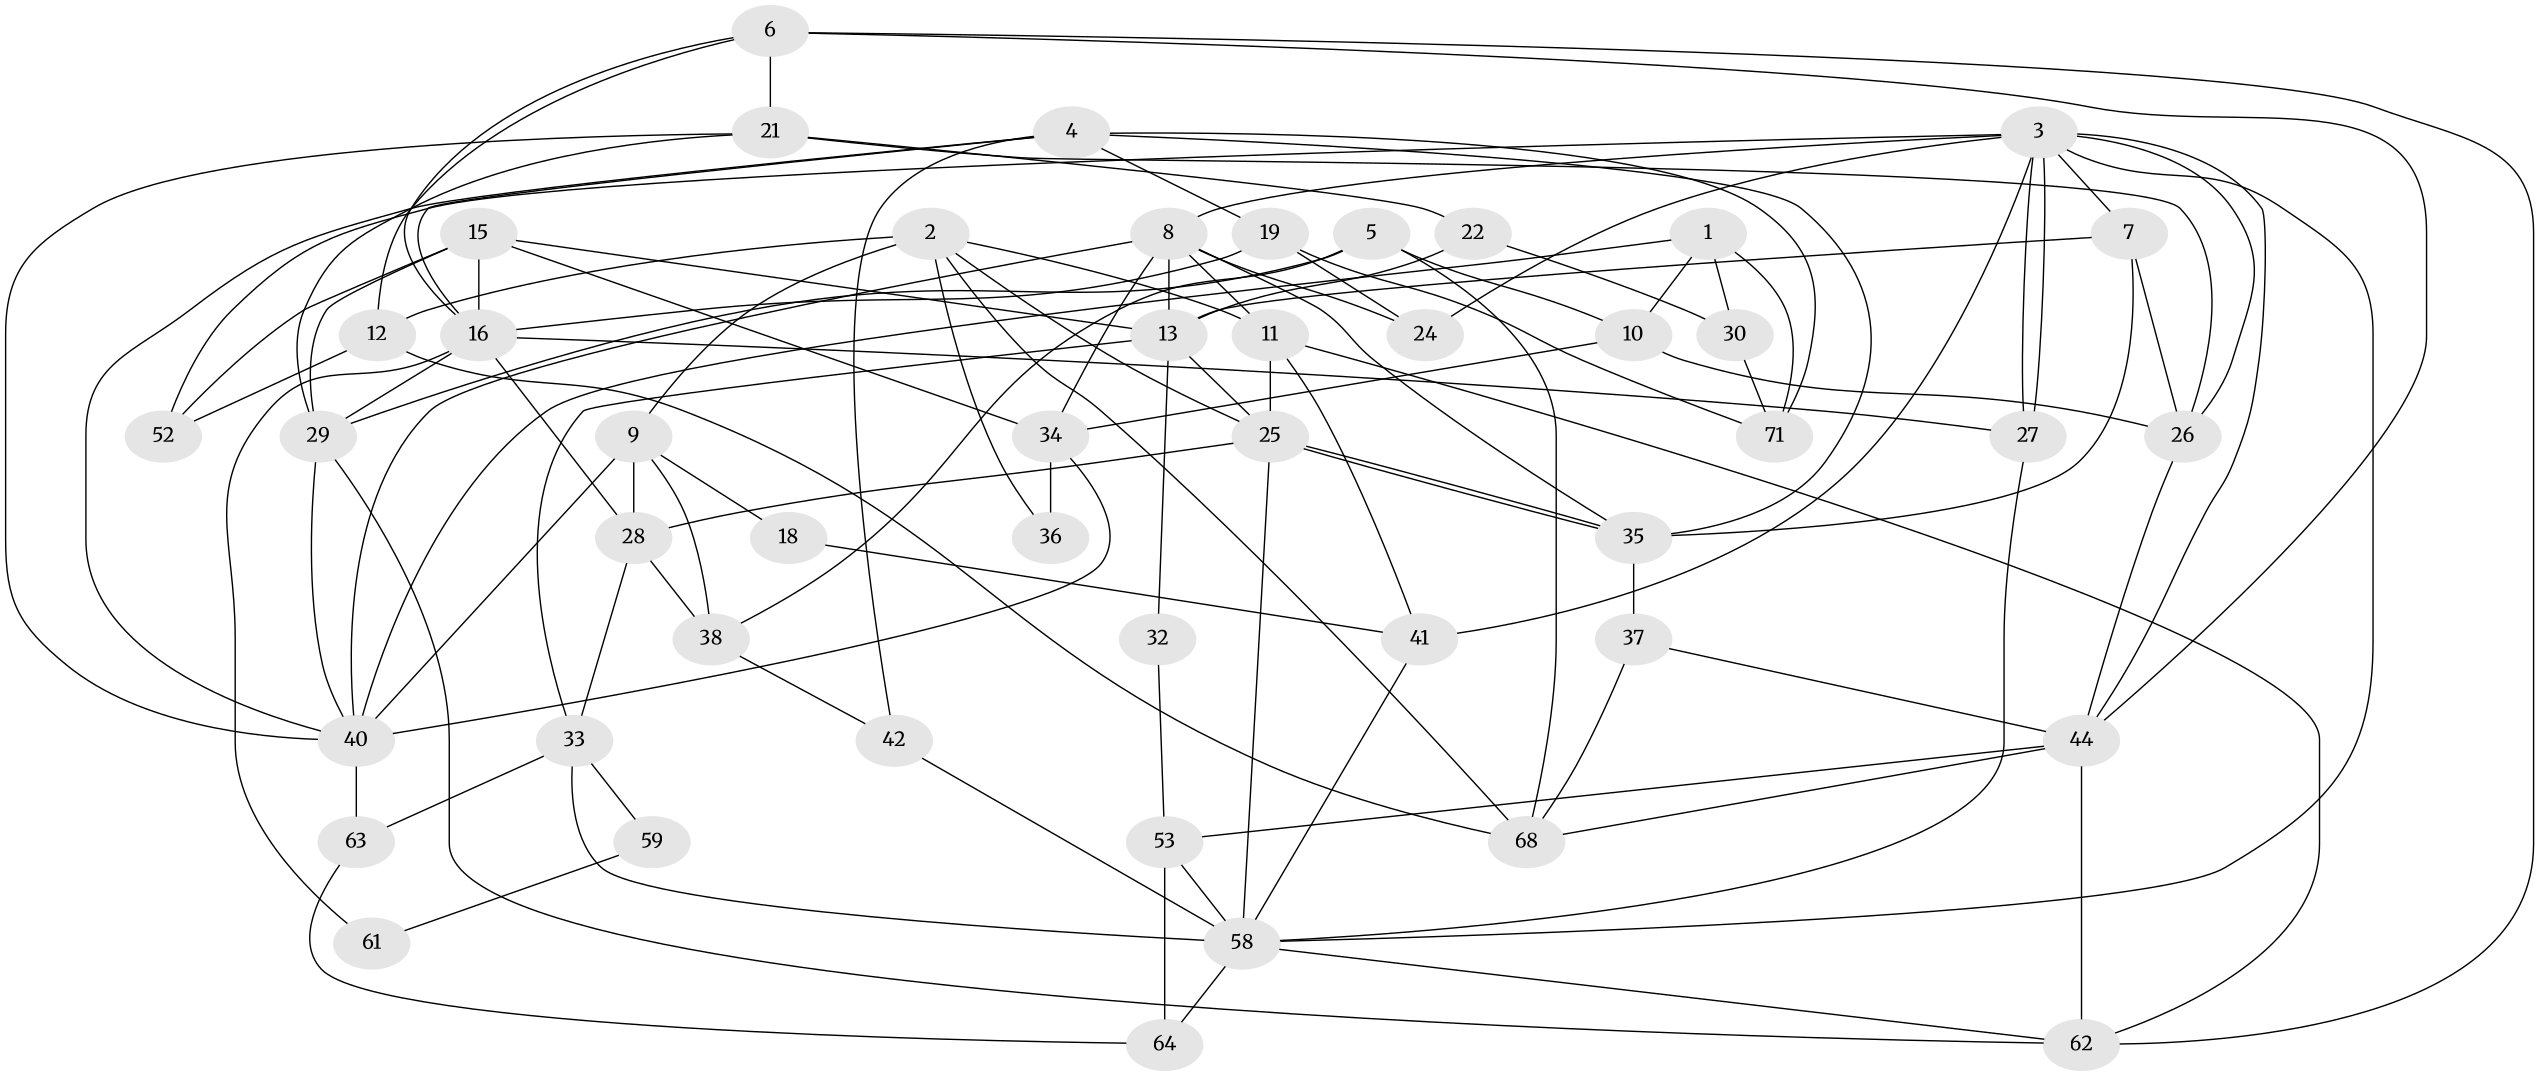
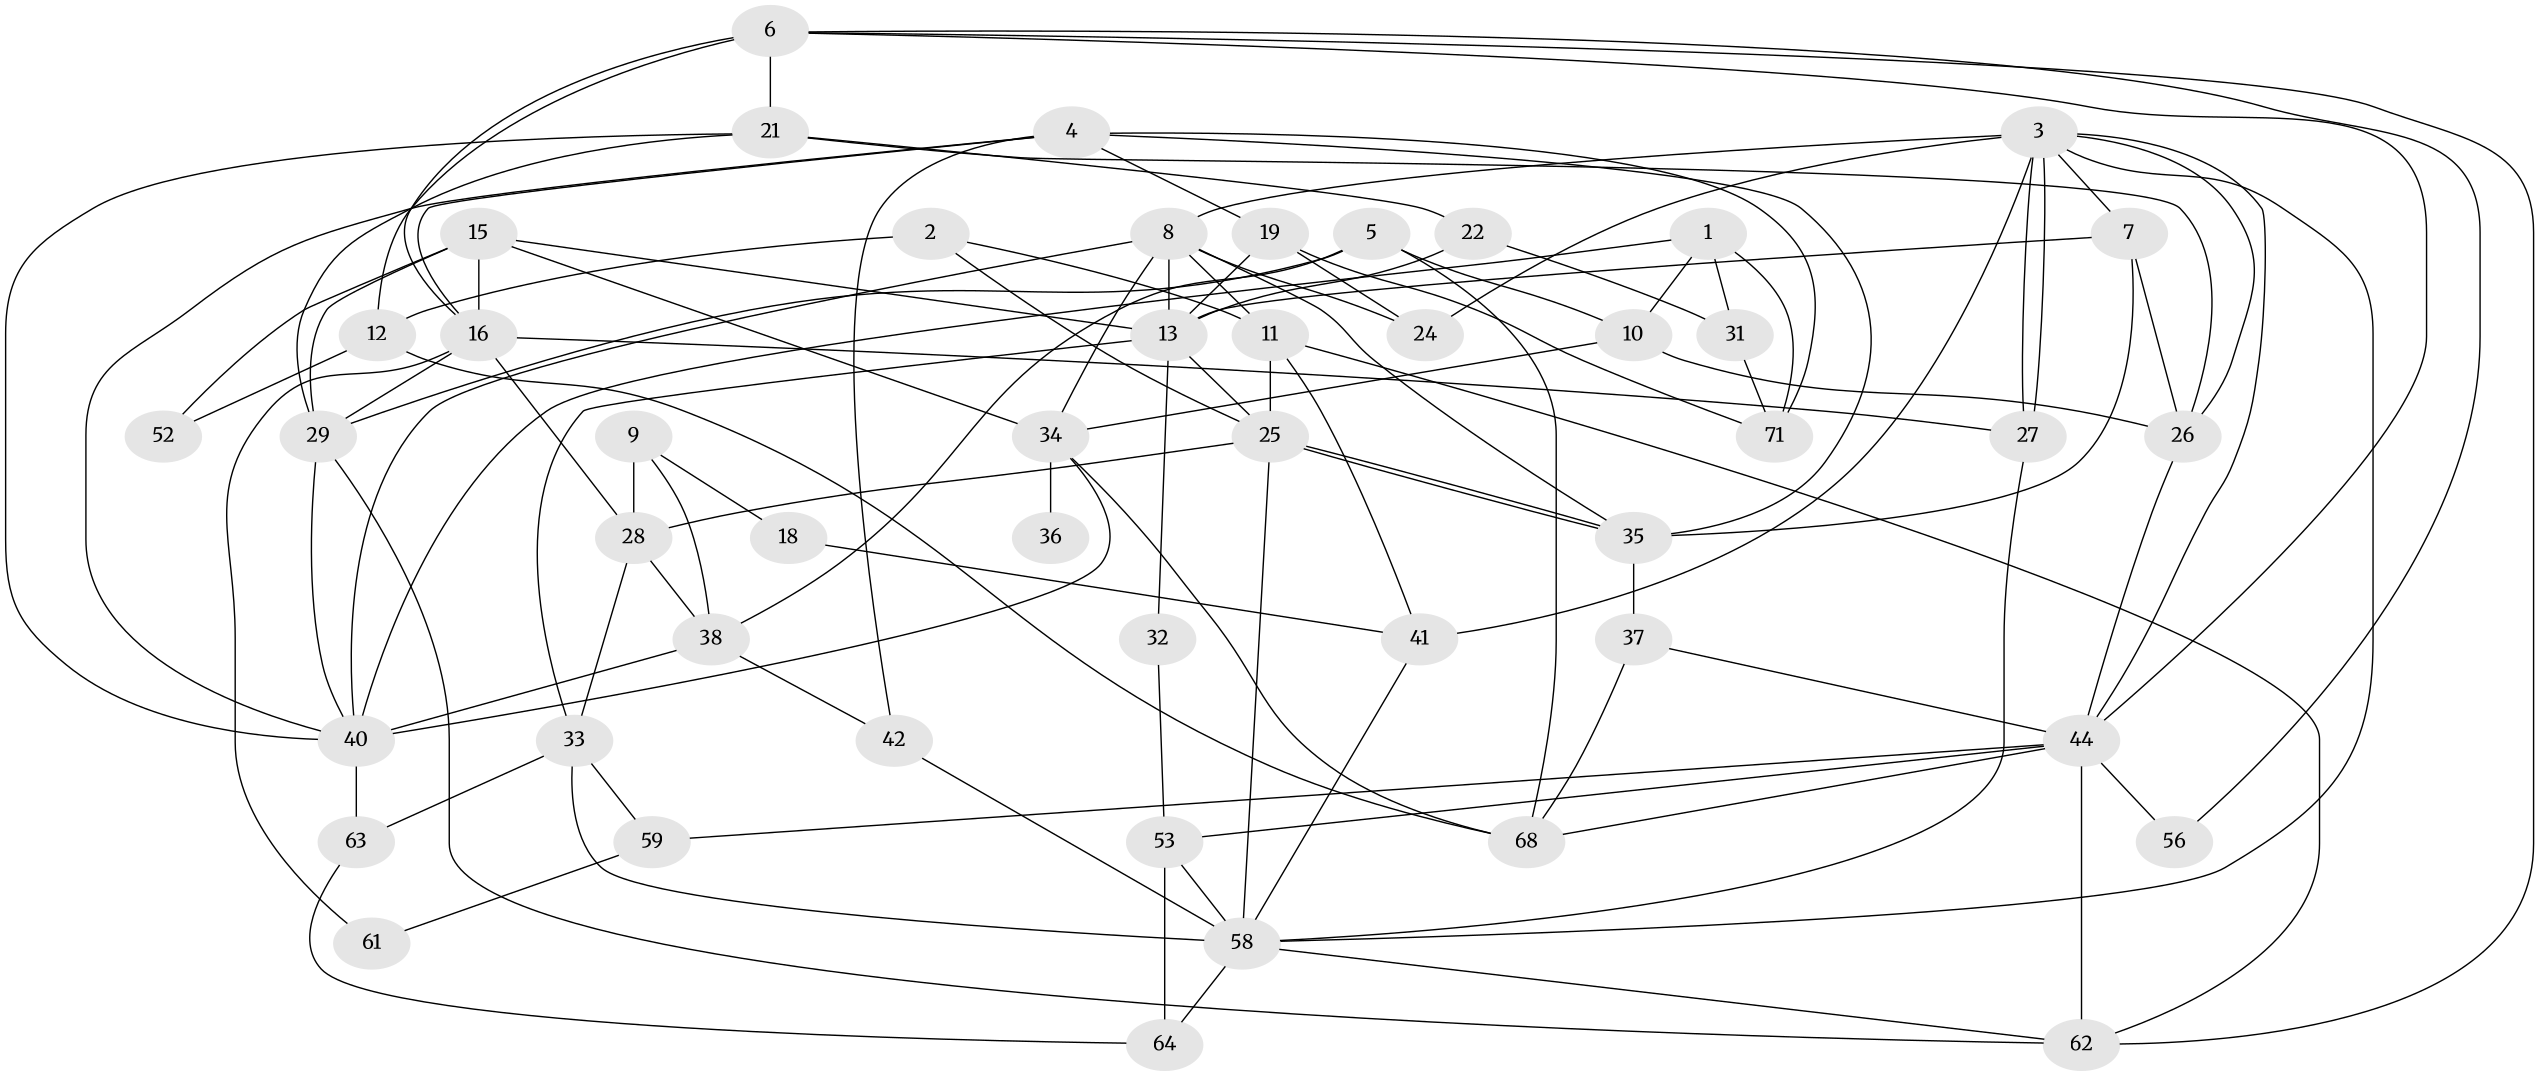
edge "3" -- "52": removed
edge "2" -- "9": removed
edge "19" -- "16": now "19" -- "13"
node "30": label "30" -> "31"
edge "2" -- "36": removed
edge "2" -- "68": now "34" -- "68"
edge "9" -- "40": now "38" -- "40"
edge "44" -- "59": added
node "56": added
